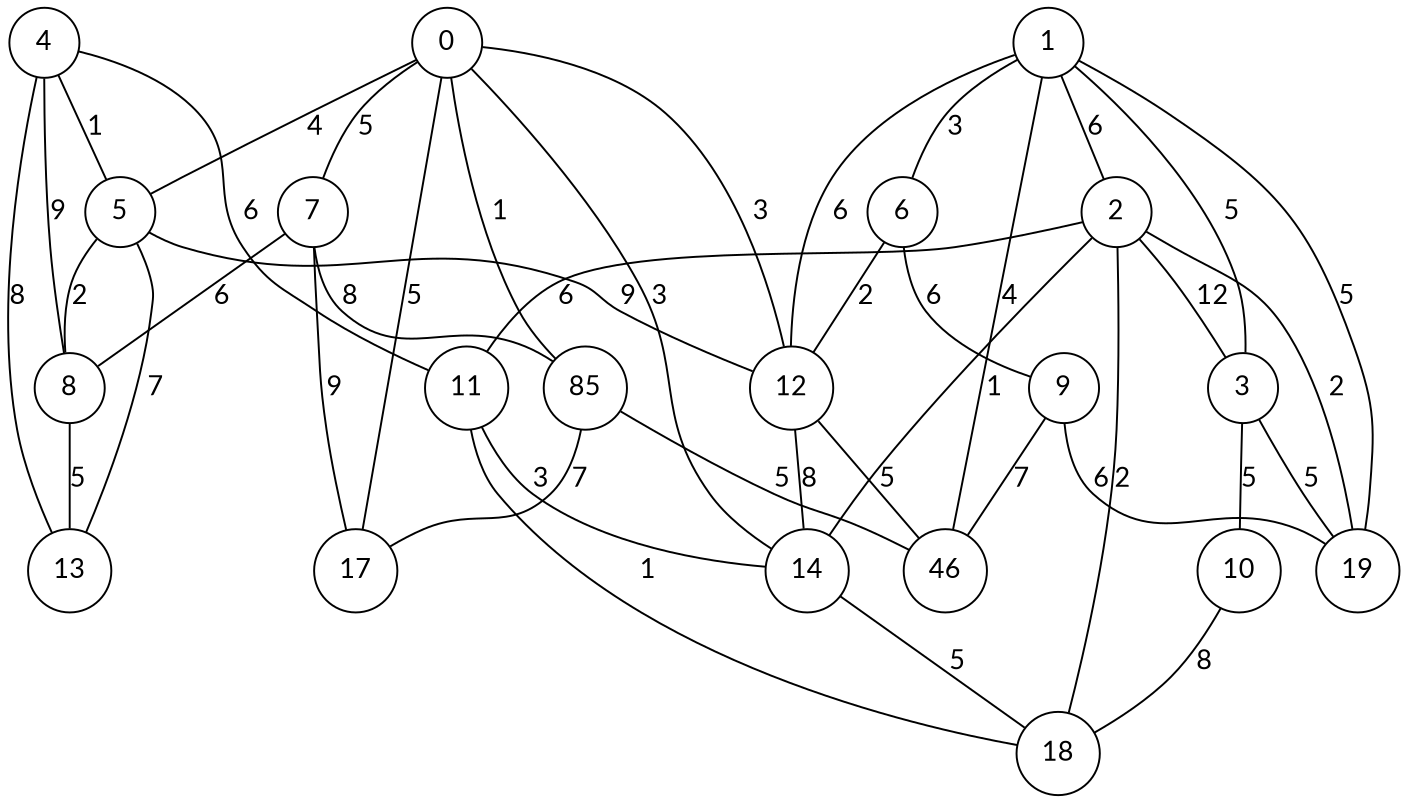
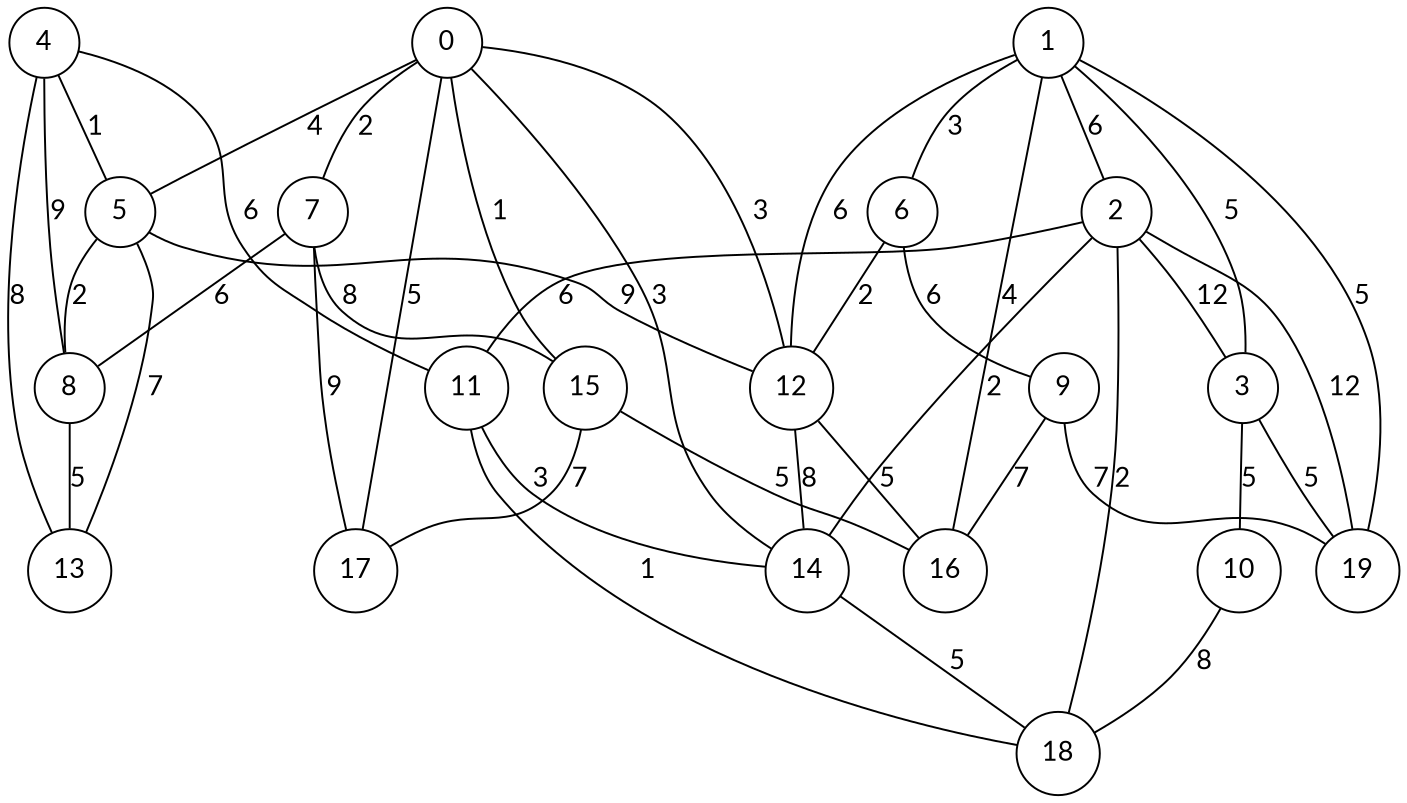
edge "0" -- "7": label "5" -> "2"
node "85": label "85" -> "15"
edge "2" -- "14": label "1" -> "2"
edge "2" -- "19": label "2" -> "12"
edge "9" -- "19": label "6" -> "7"
node "46": label "46" -> "16"
